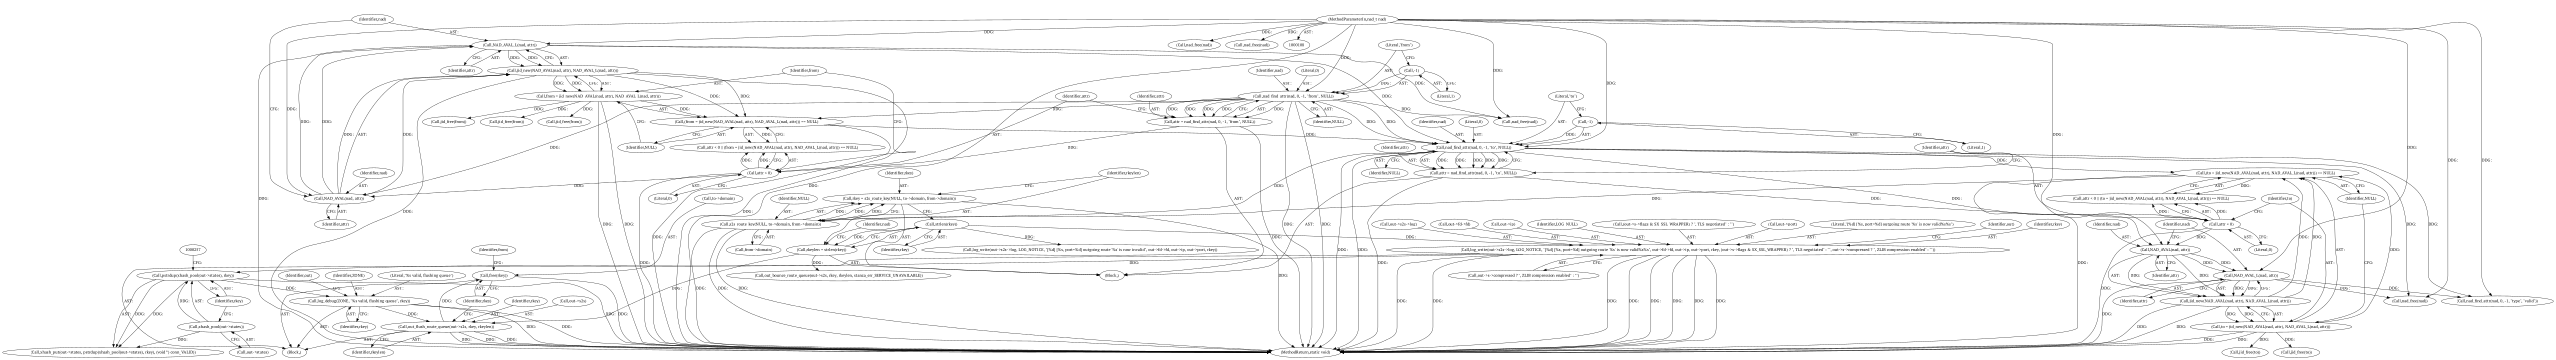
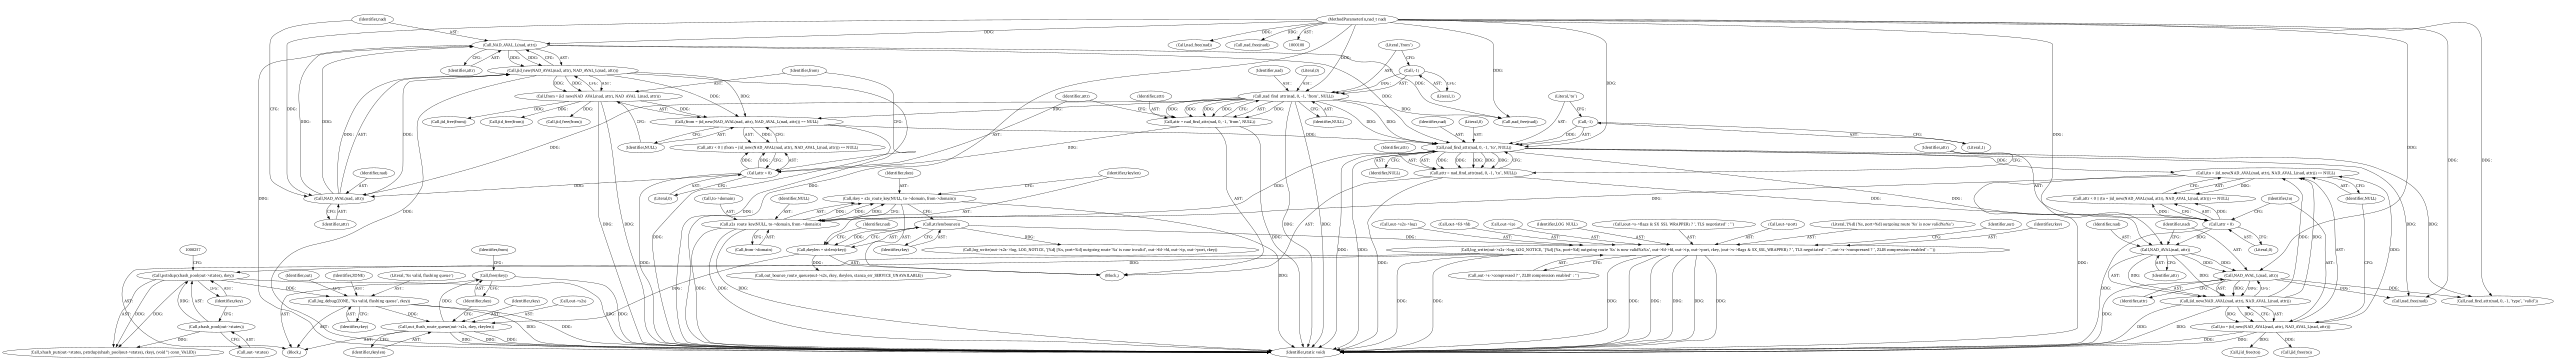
node "(Call,strlen(rkey))": label "(Call,strlen(rkey))" -> "(Call,strlen(bounce))"
edge "(Call,to->domain)" -> "(Call,free(rkey))": now "(Call,to->domain)" -> "(Call,s2s_route_key(NULL, to->domain, from->domain))"
node "(MethodReturn,static void)": label "(MethodReturn,static void)" -> "(Identifier,static void)"
